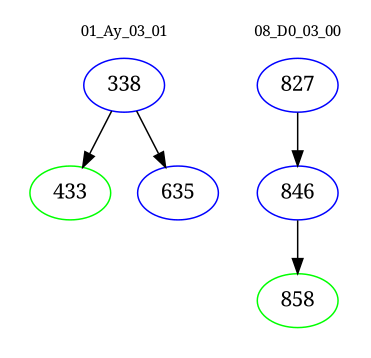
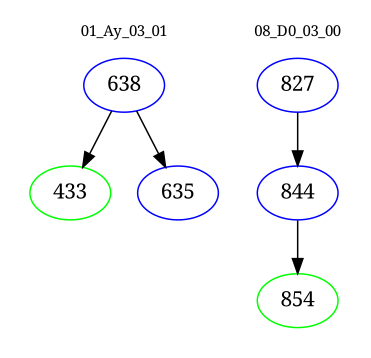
node "338": label "338" -> "638"
node "846": label "846" -> "844"
node "858": label "858" -> "854"
